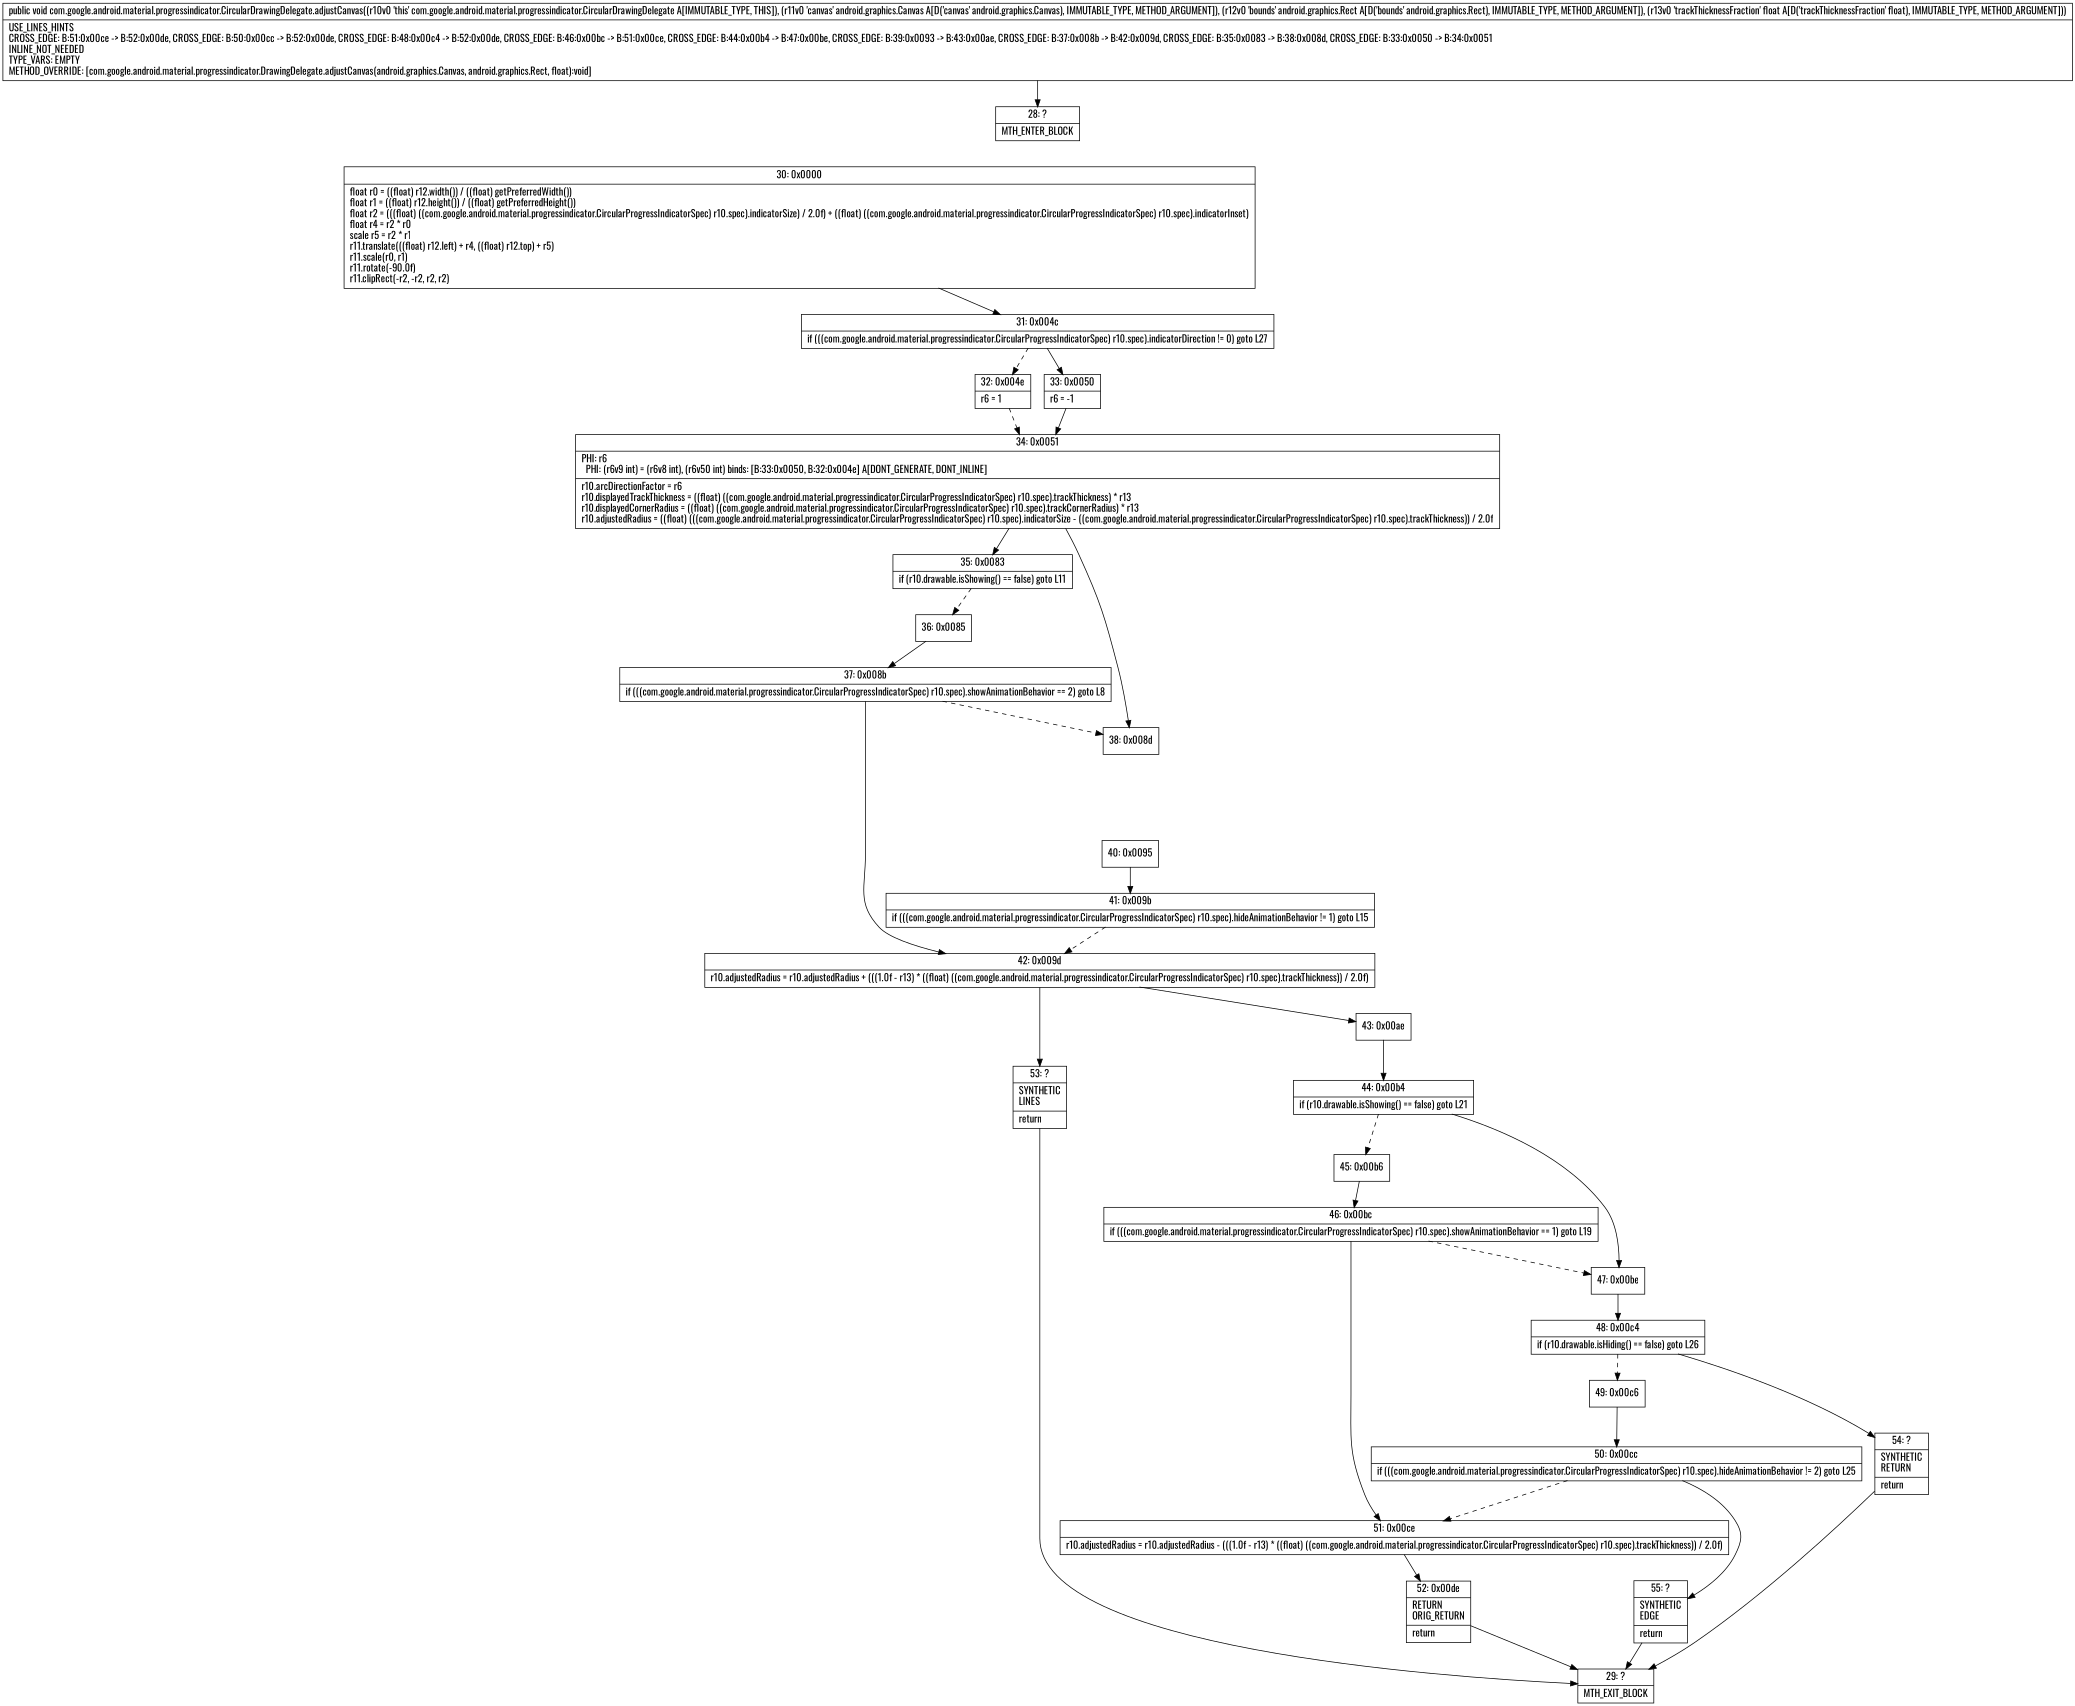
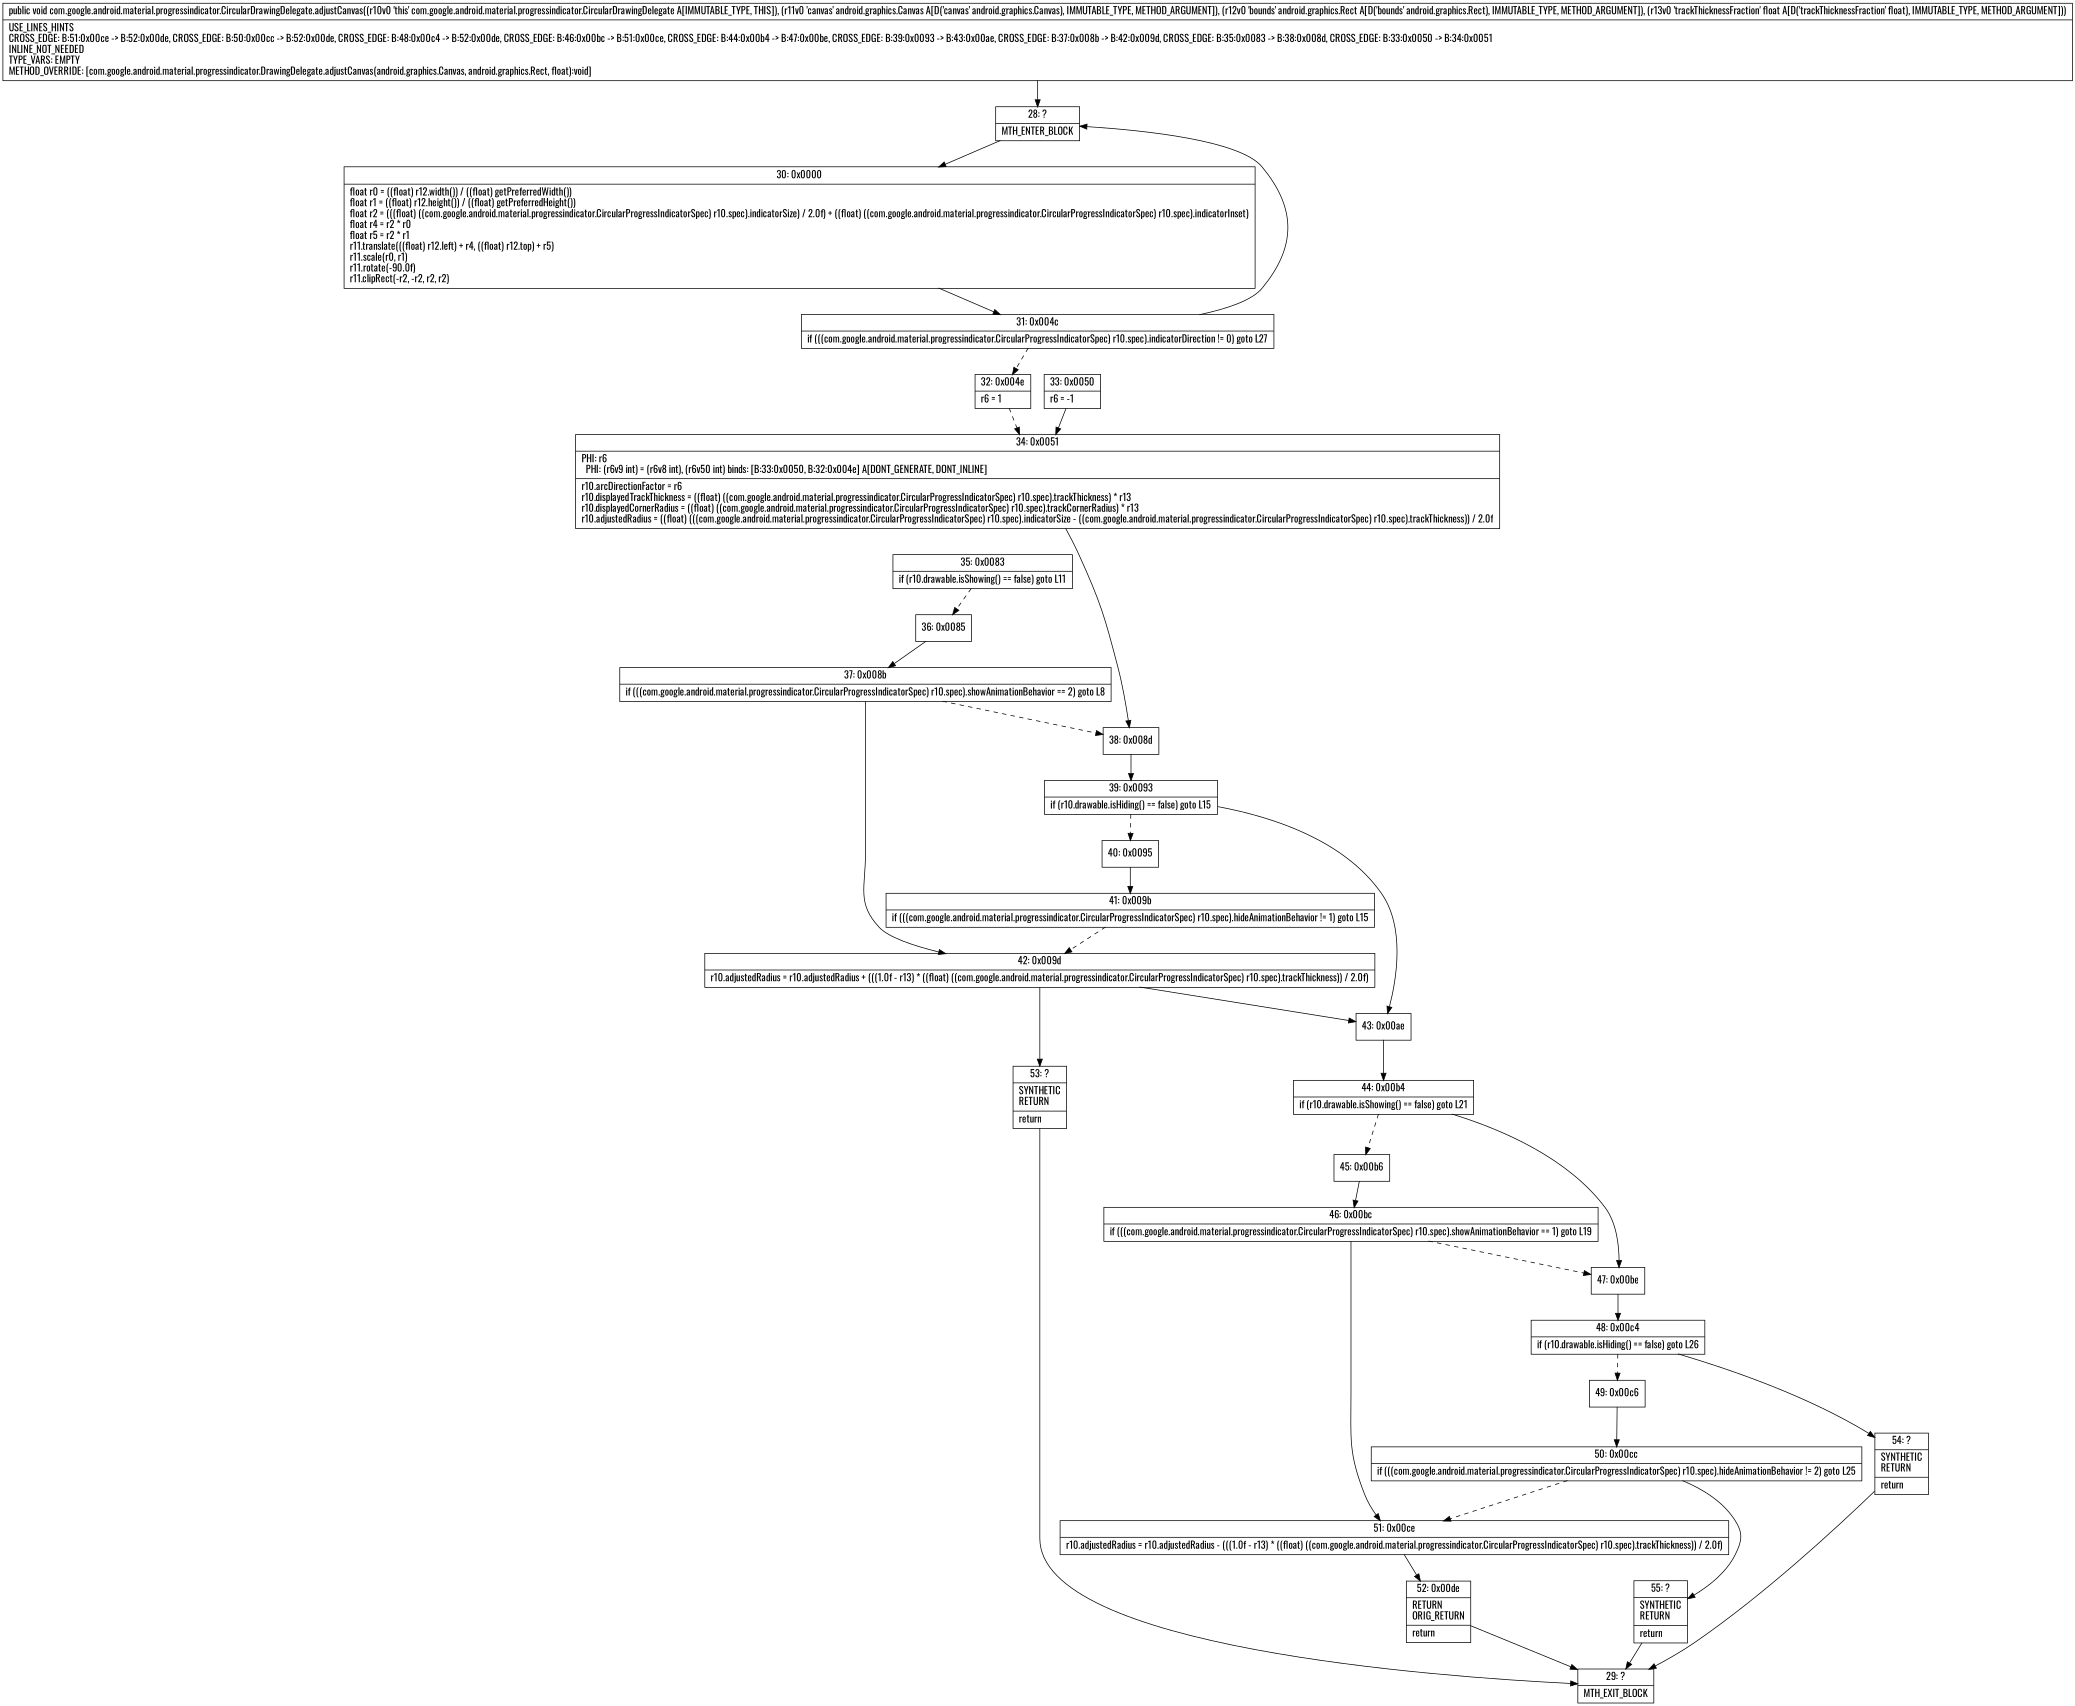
edge "28: ?" -> "30: 0x0000": added
node "30: 0x0000": text "scale r5 = r2 * r1" -> "float r5 = r2 * r1"
edge "31: 0x004c" -> "33: 0x0050": now "31: 0x004c" -> "28: ?"
edge "34: 0x0051" -> "35: 0x0083": removed
node "39: 0x0093": added
node "53: ?": text "LINES" -> "RETURN"
node "55: ?": text "EDGE" -> "RETURN"
